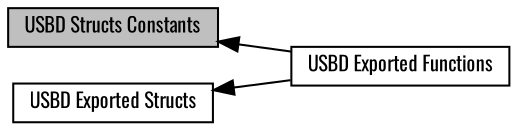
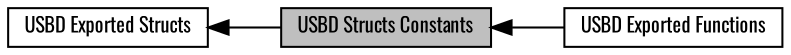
edge "USBD Exported Functions" -> "USBD Exported Structs": now "USBD Structs Constants" -> "USBD Exported Structs"
